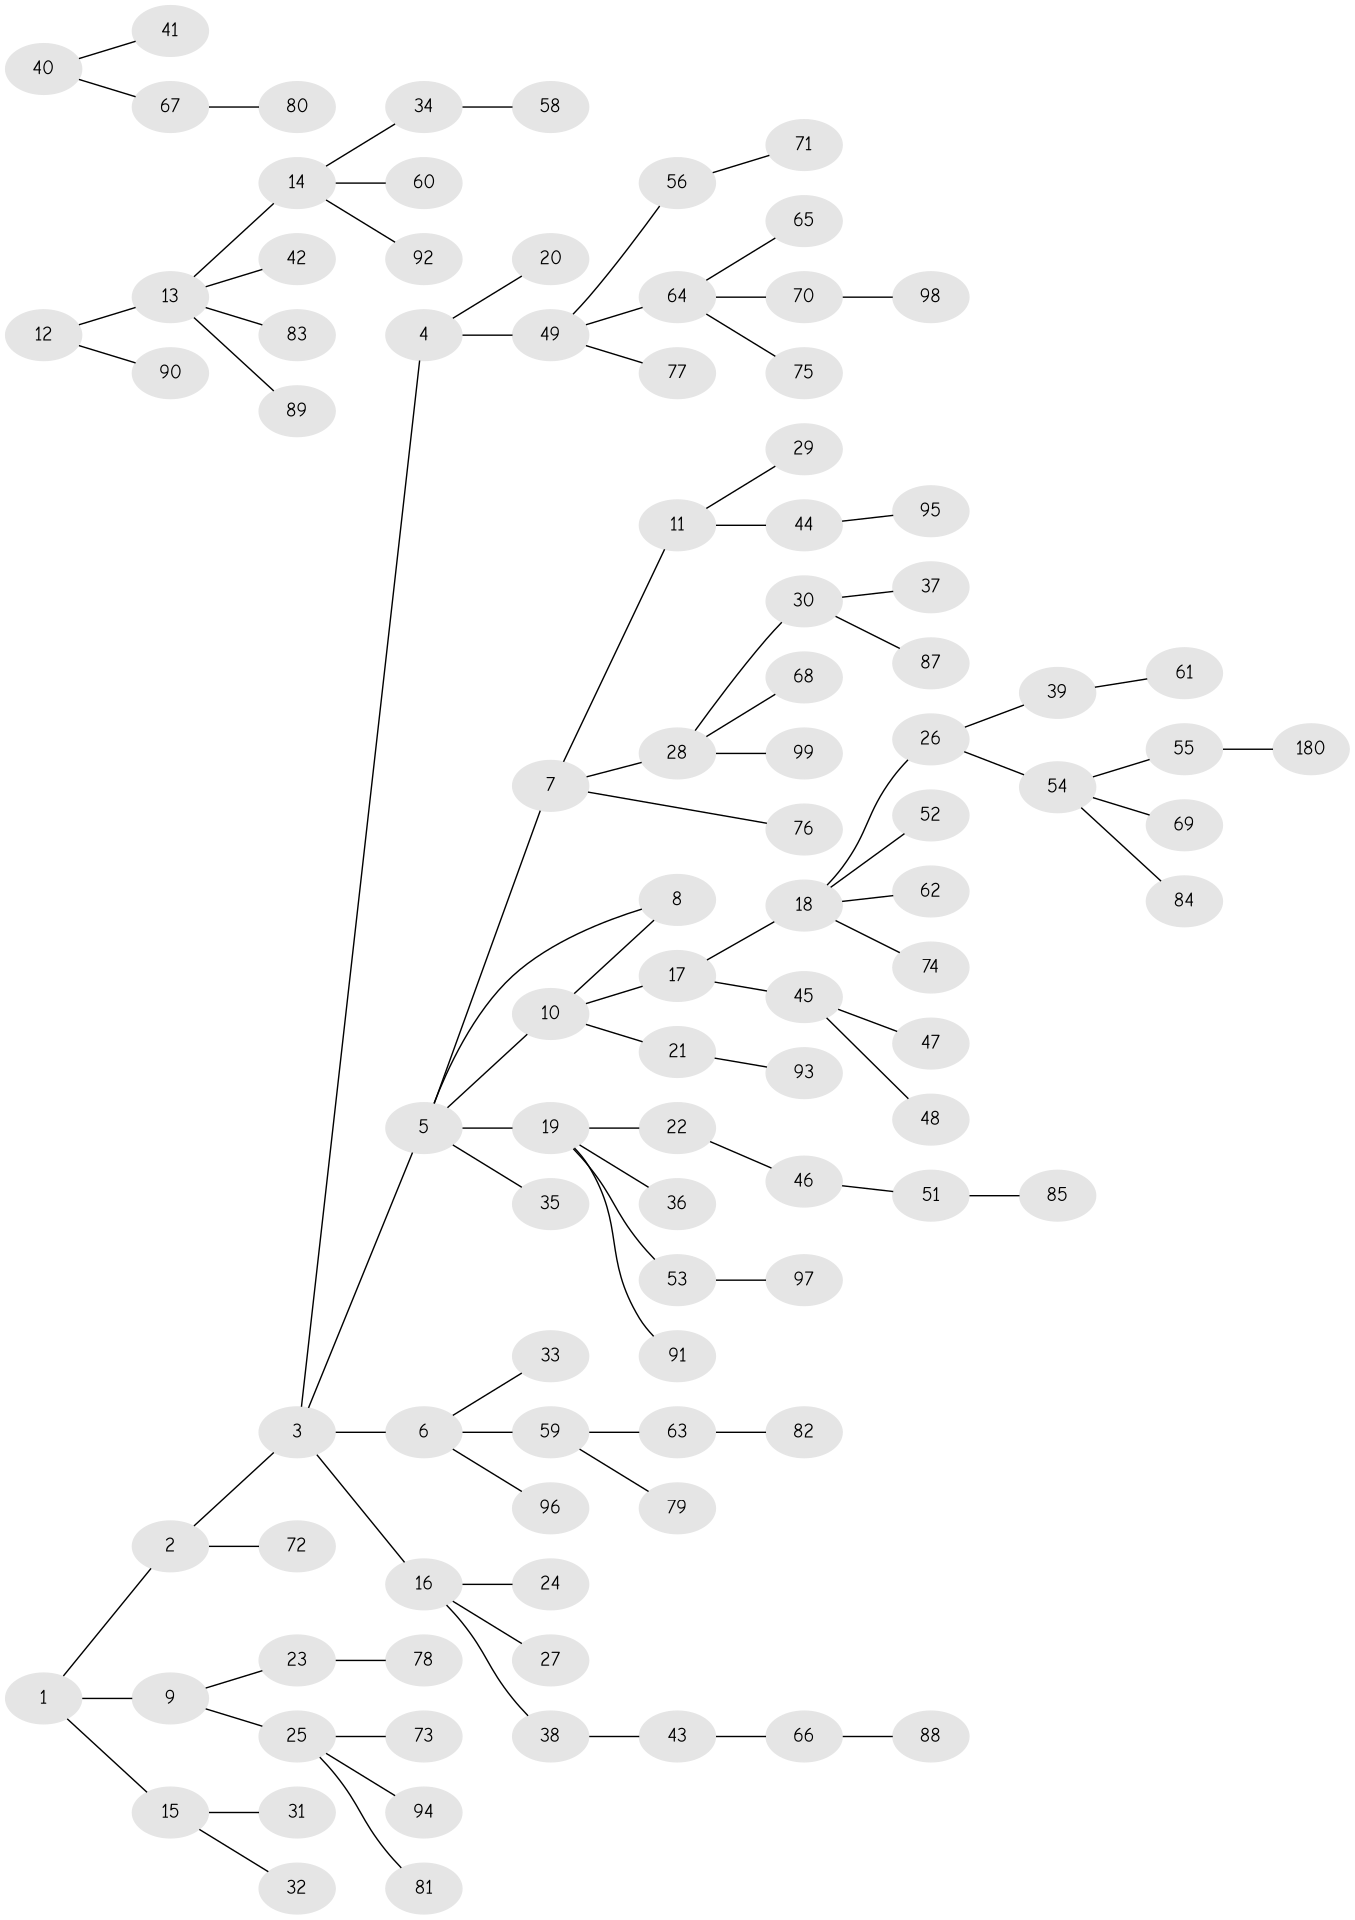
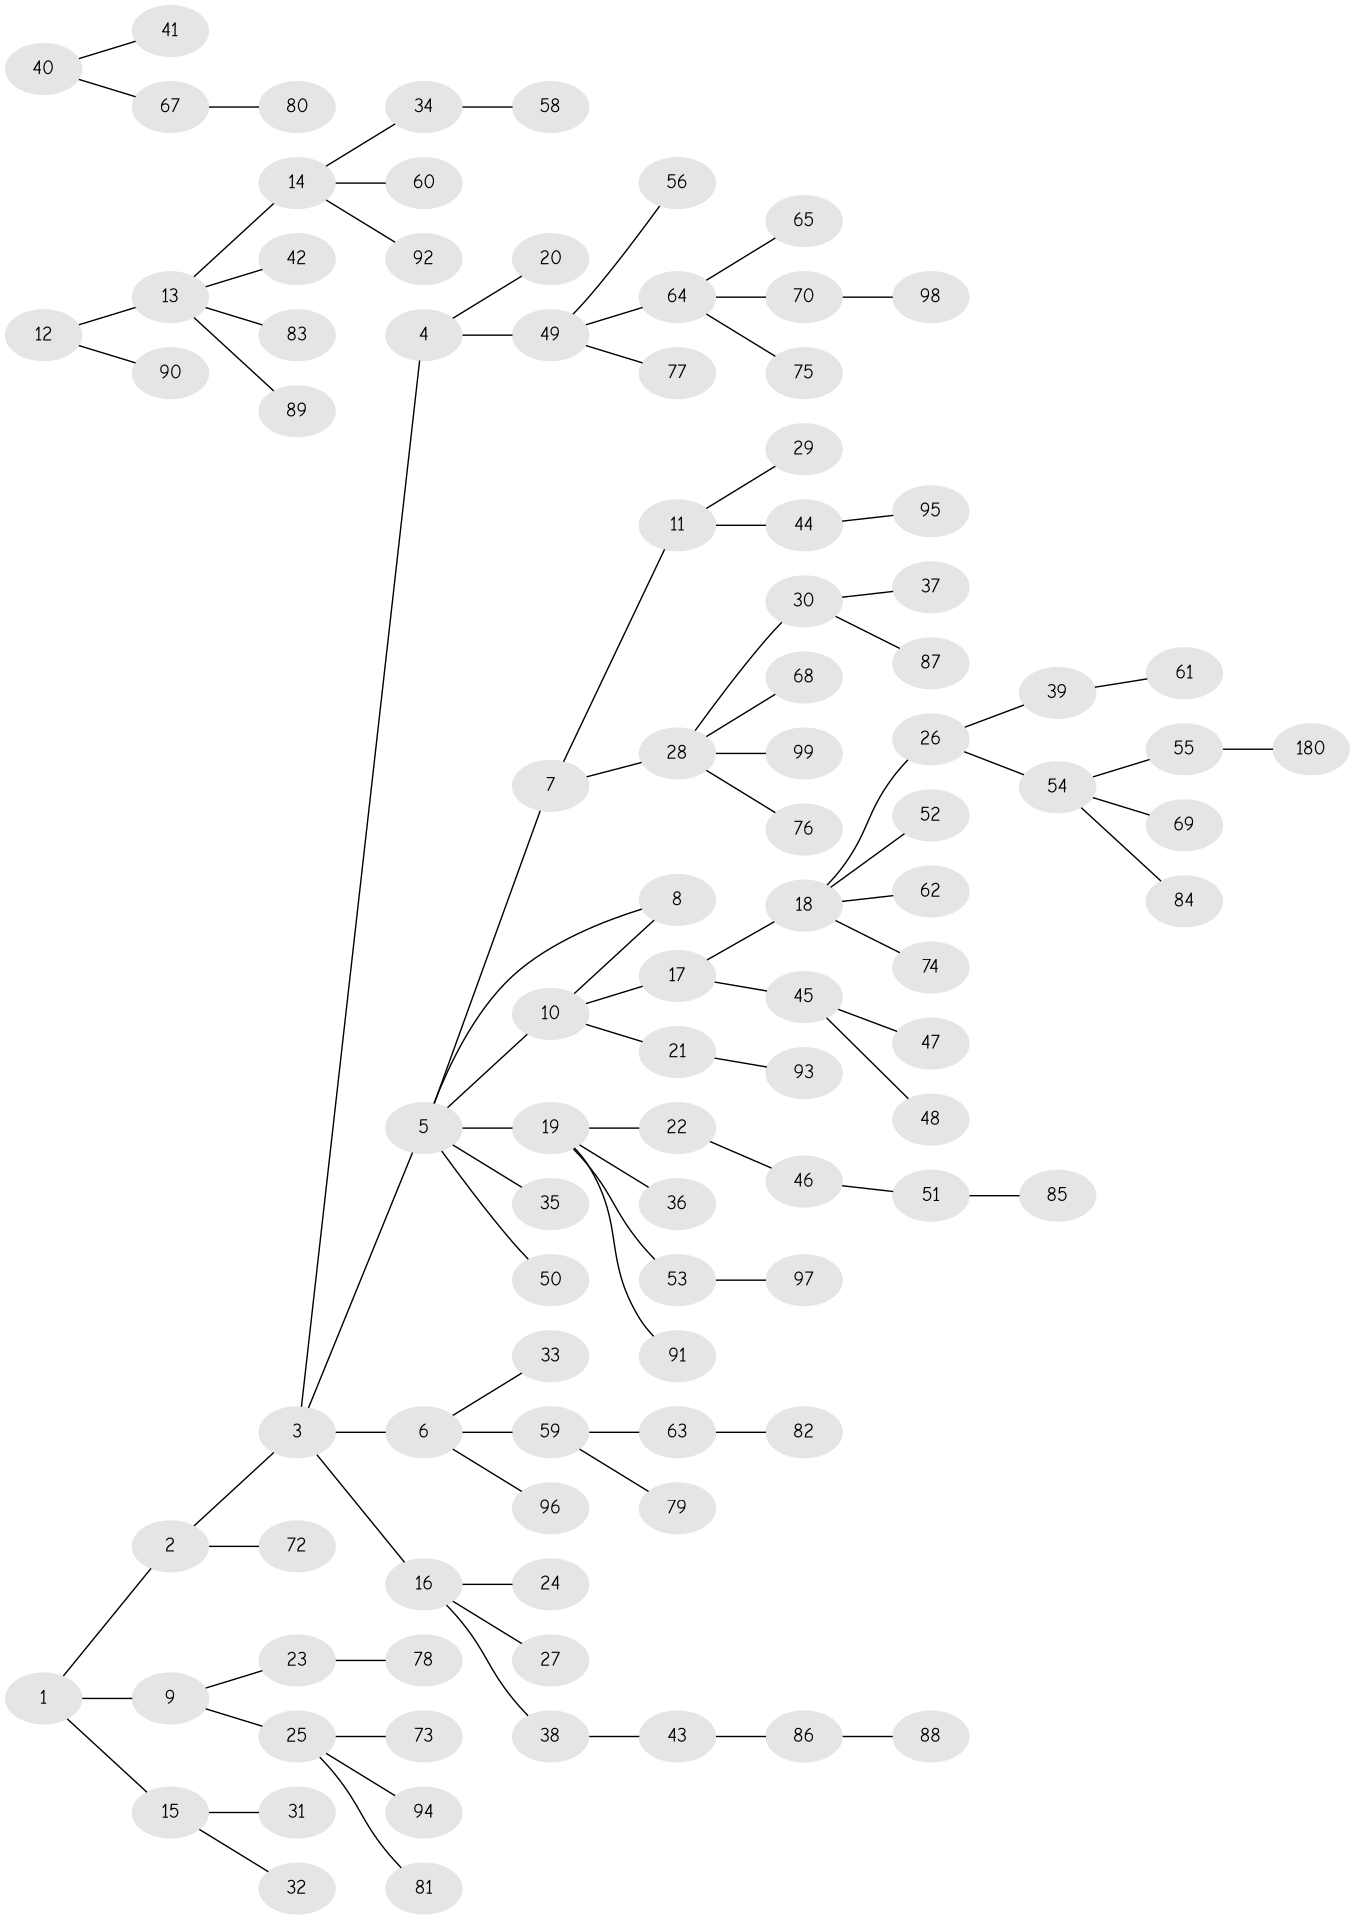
node "71": removed
edge "7" -- "76": now "28" -- "76"
node "50": added
node "66": label "66" -> "86"
